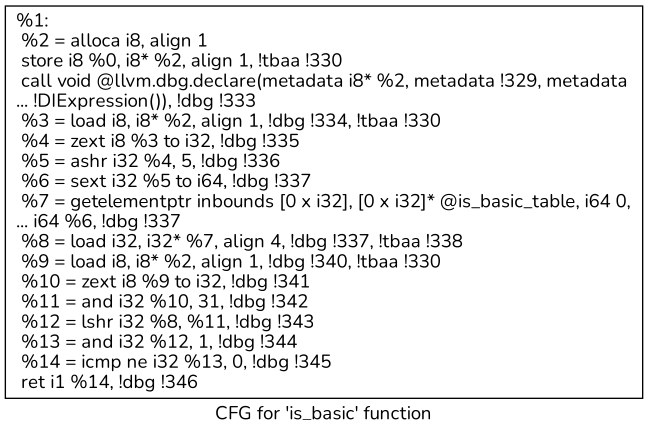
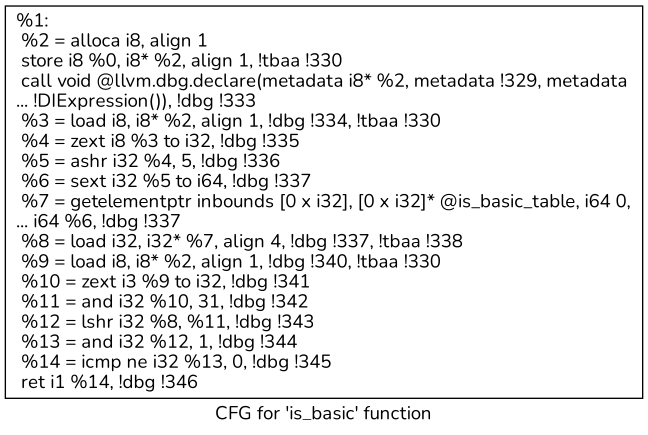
node "%1:": text "%10 = zext i8 %9 to i32, !dbg !341" -> "%10 = zext i3 %9 to i32, !dbg !341"
